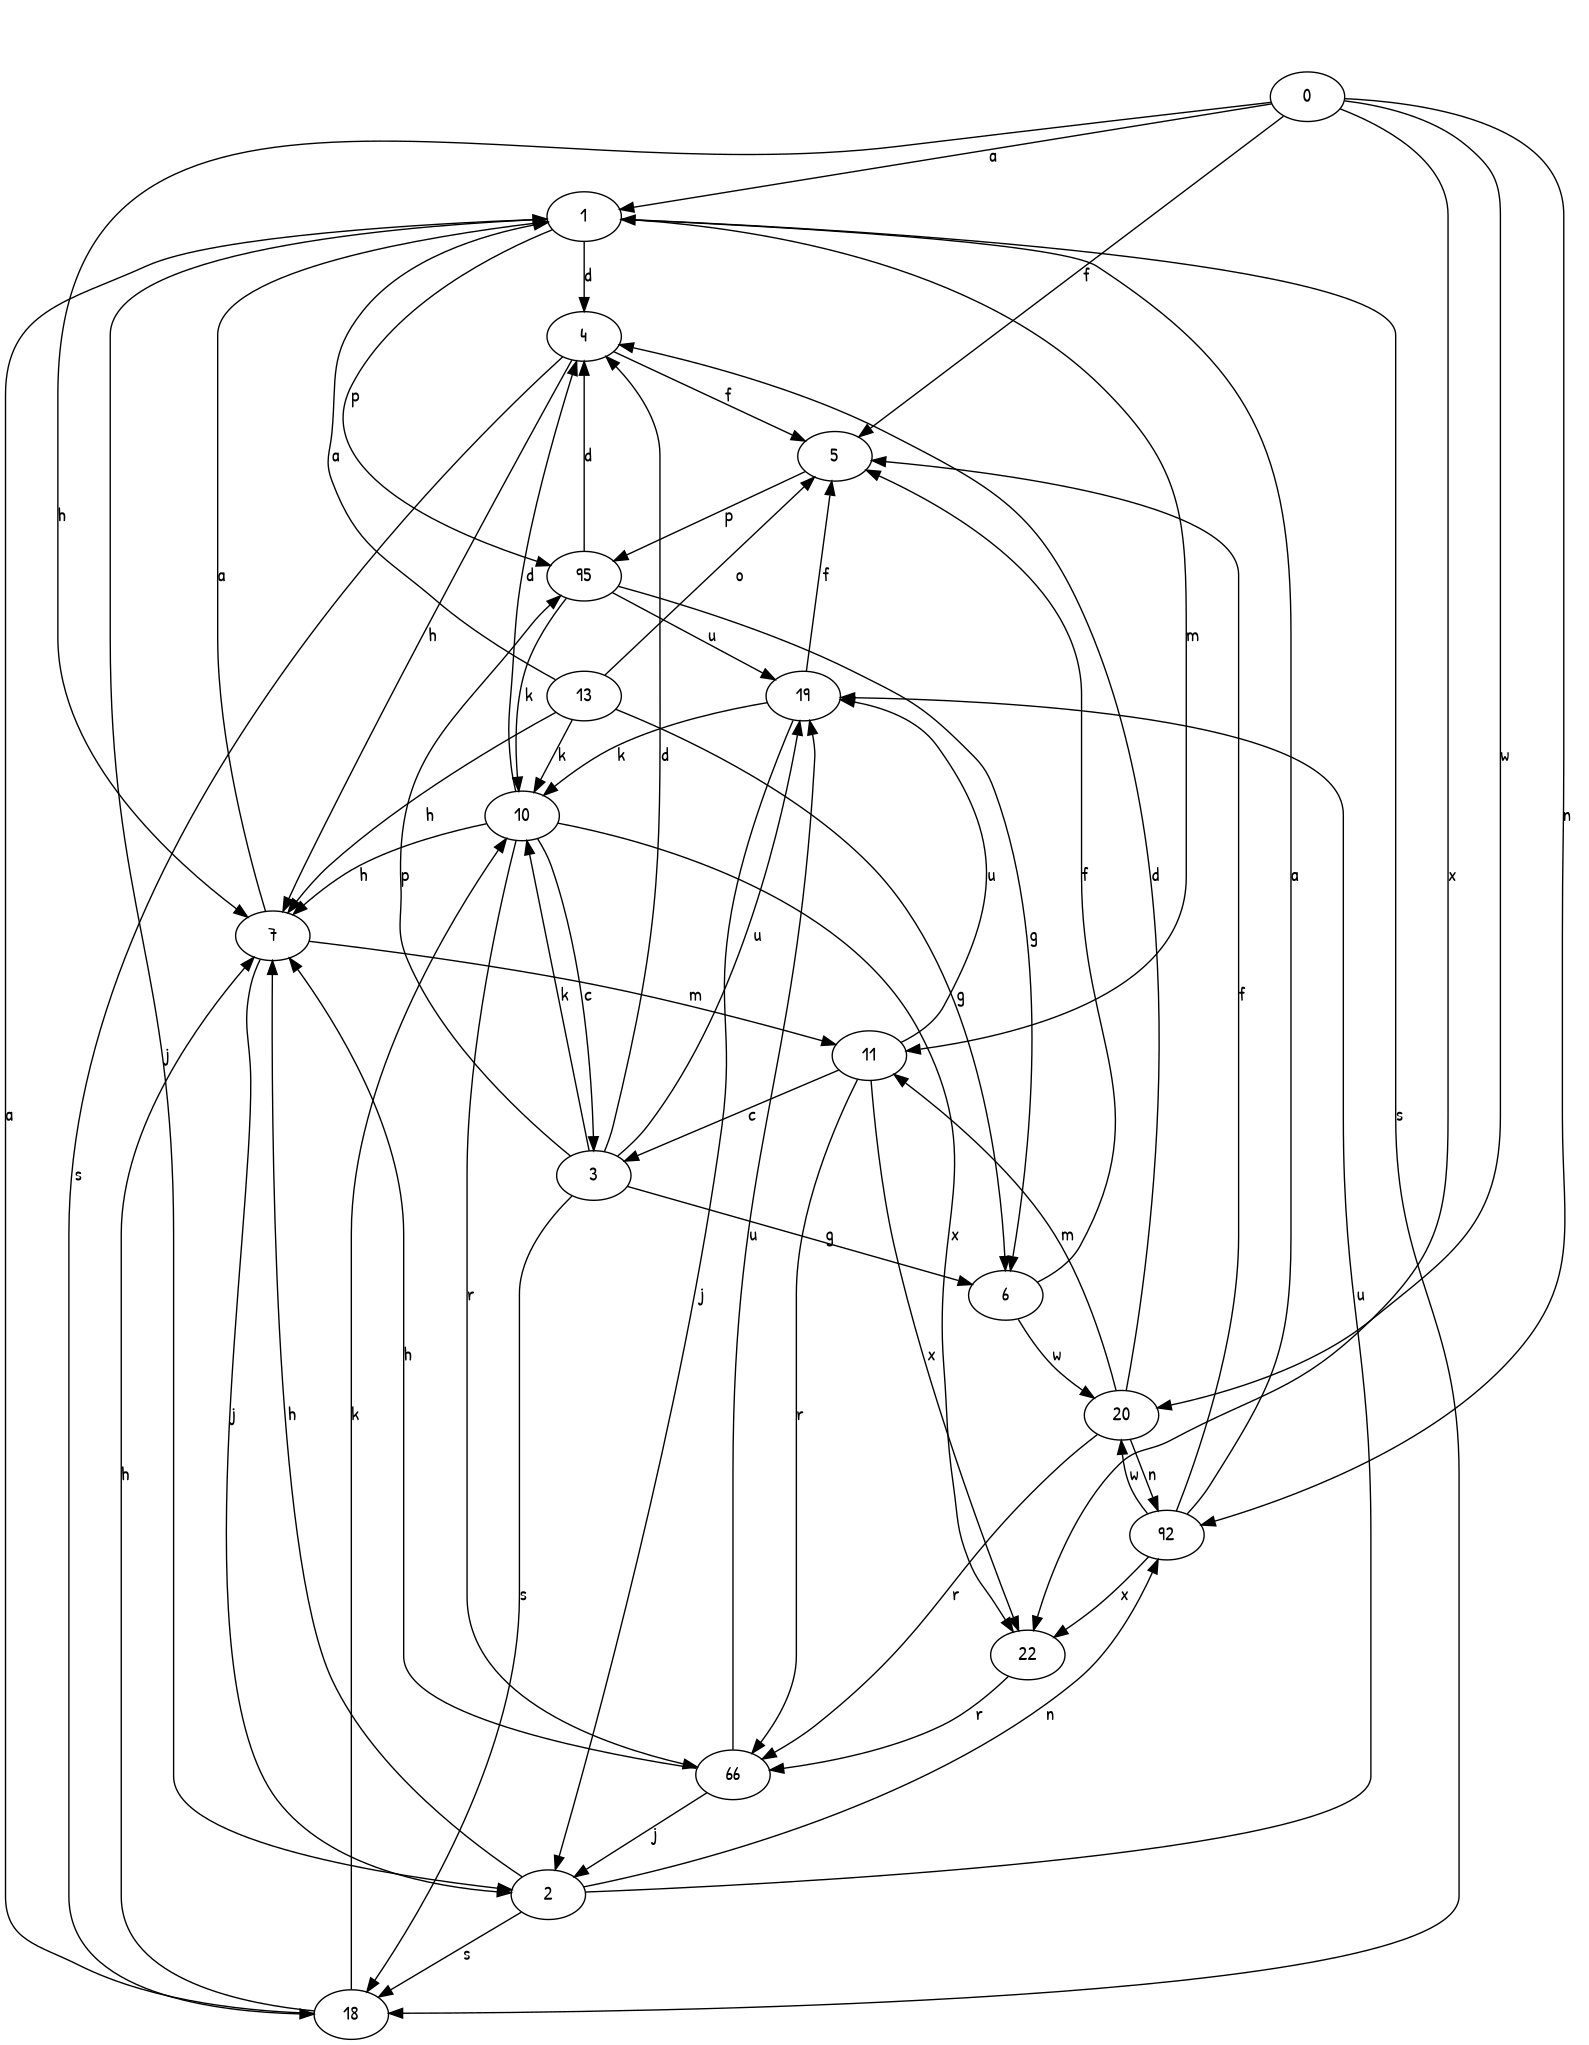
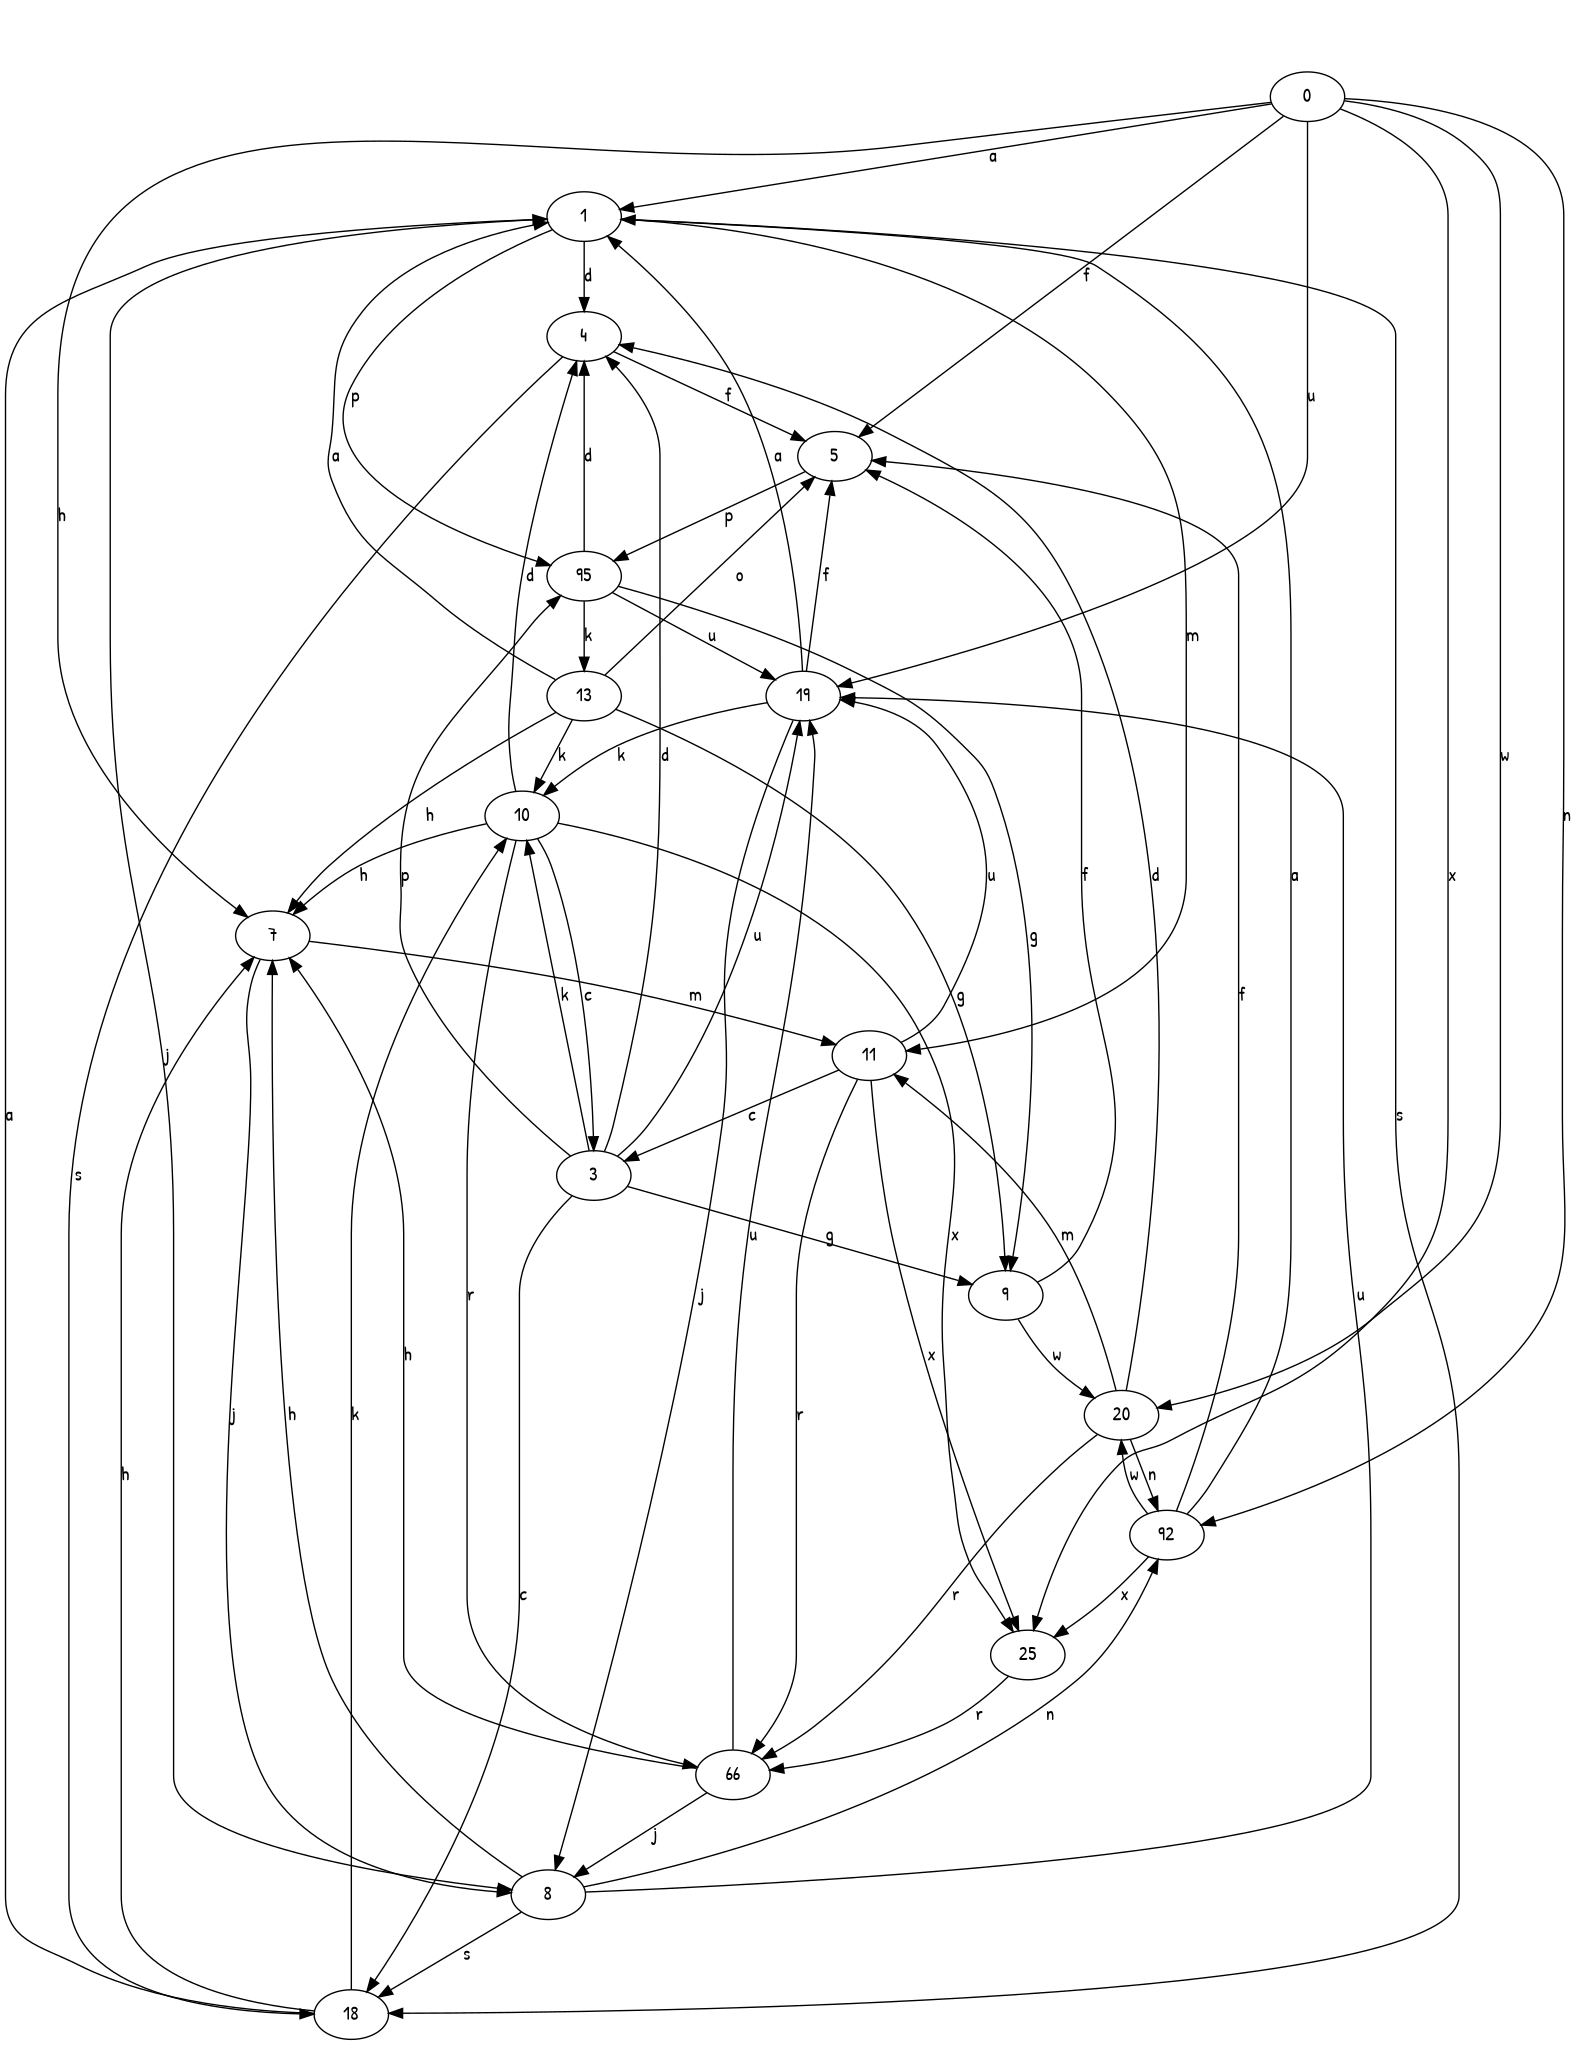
edge "7" -> "1": now "19" -> "1"
edge "0" -> "19": added, label "u"
edge "4" -> "7": removed, label "h"
edge "95" -> "10": now "95" -> "13"
node "6": label "6" -> "9"
edge "3" -> "18": label "s" -> "c"
node "22": label "22" -> "25"
node "2": label "2" -> "8"
